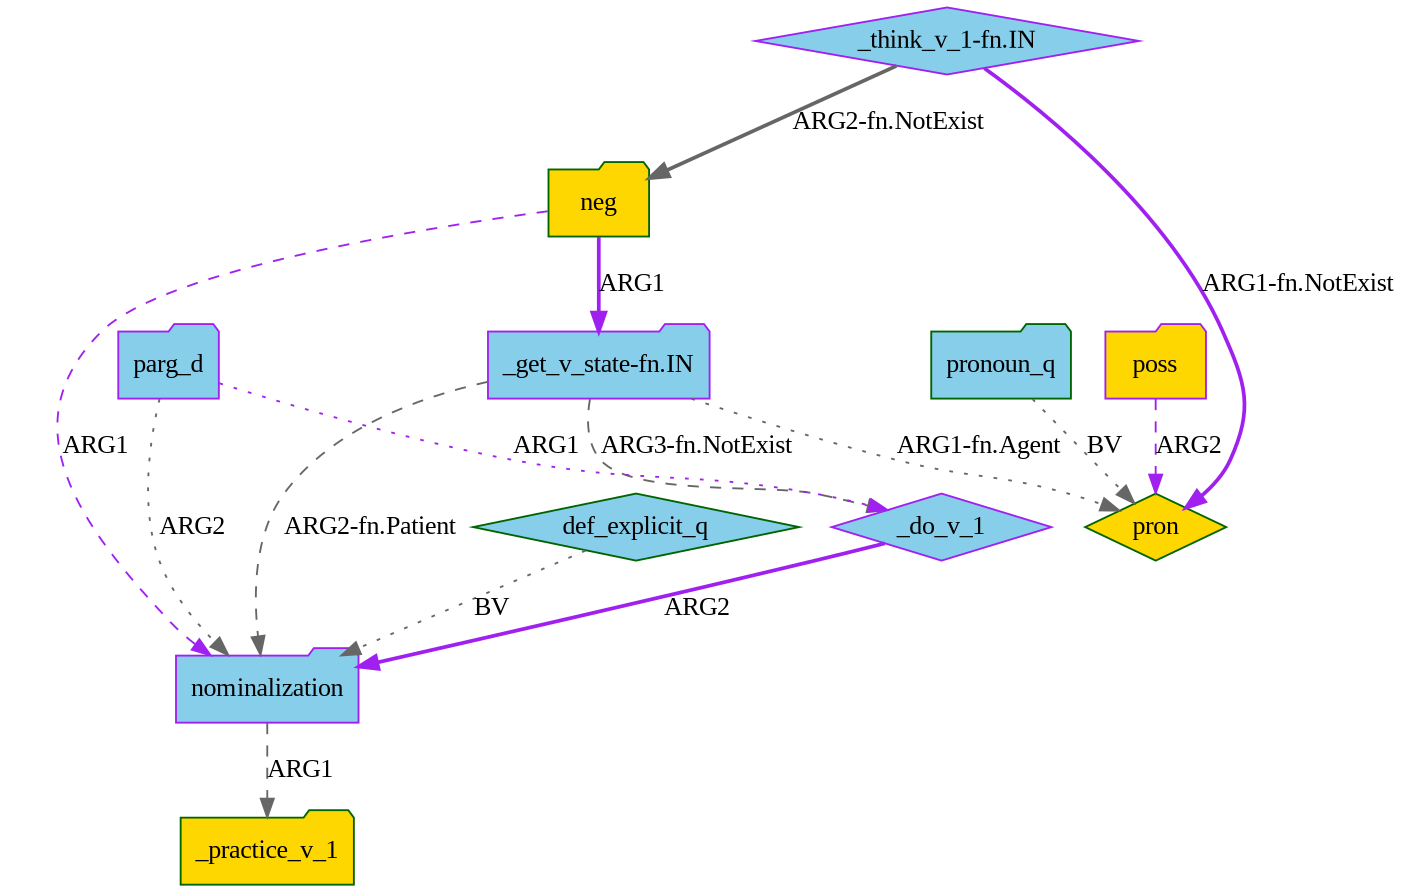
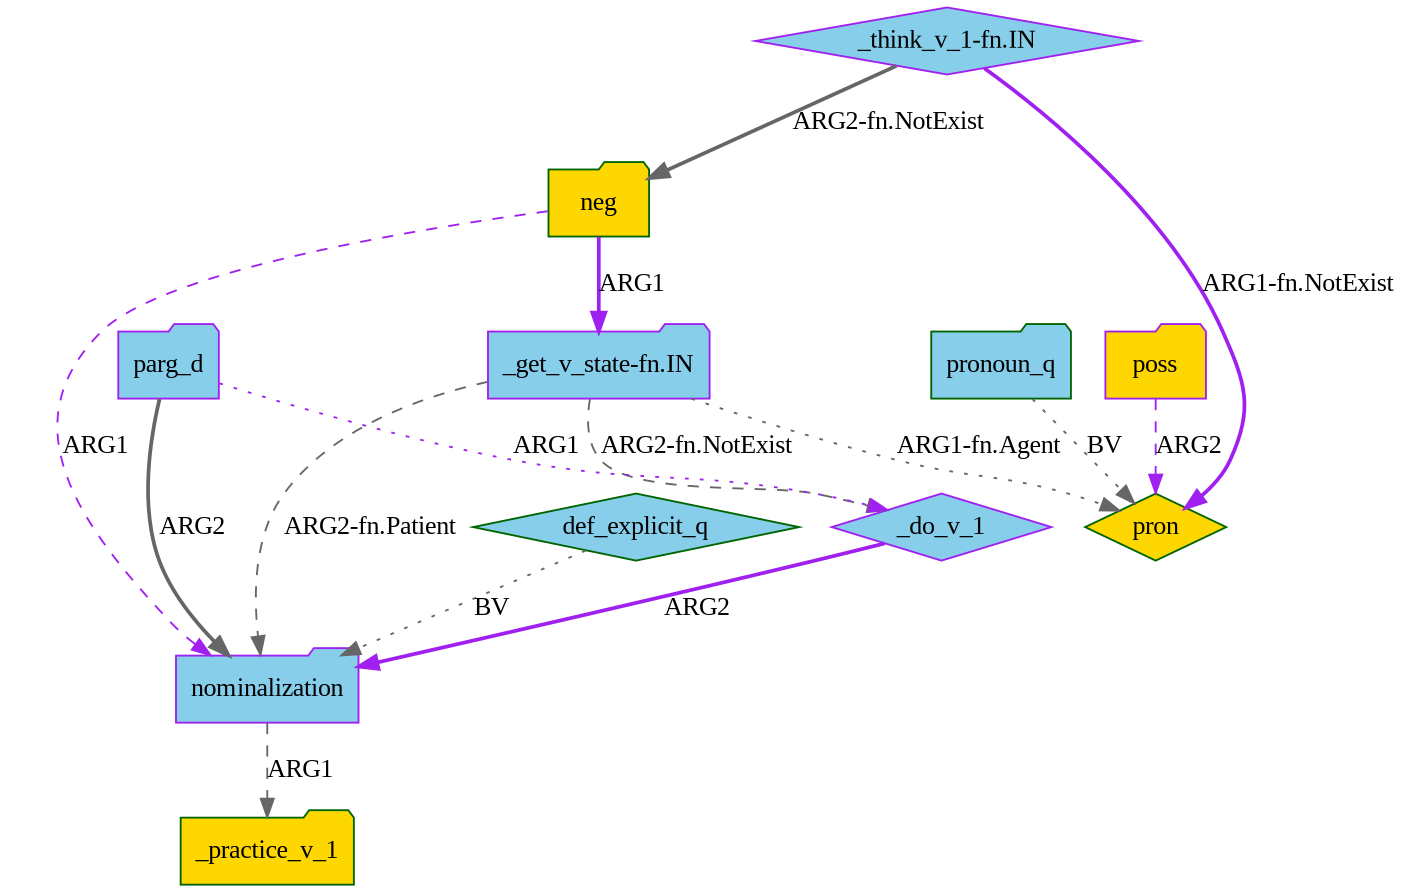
edge "_get_v_state-fn.IN" -> "_do_v_1": label "ARG3-fn.NotExist" -> "ARG2-fn.NotExist"
edge "parg_d" -> "nominalization": style dotted -> bold
